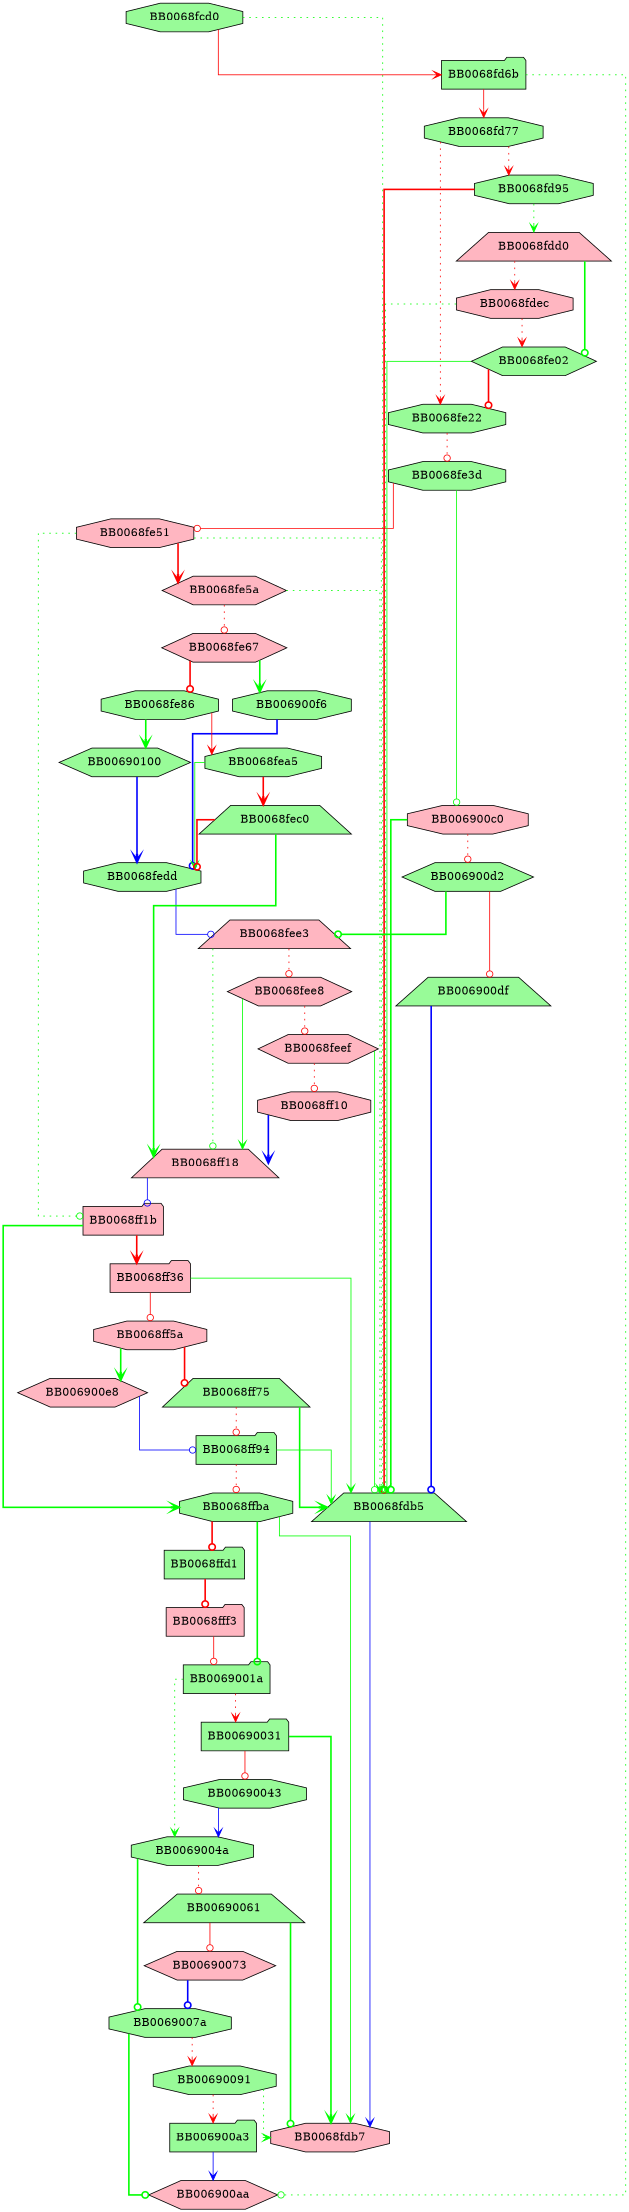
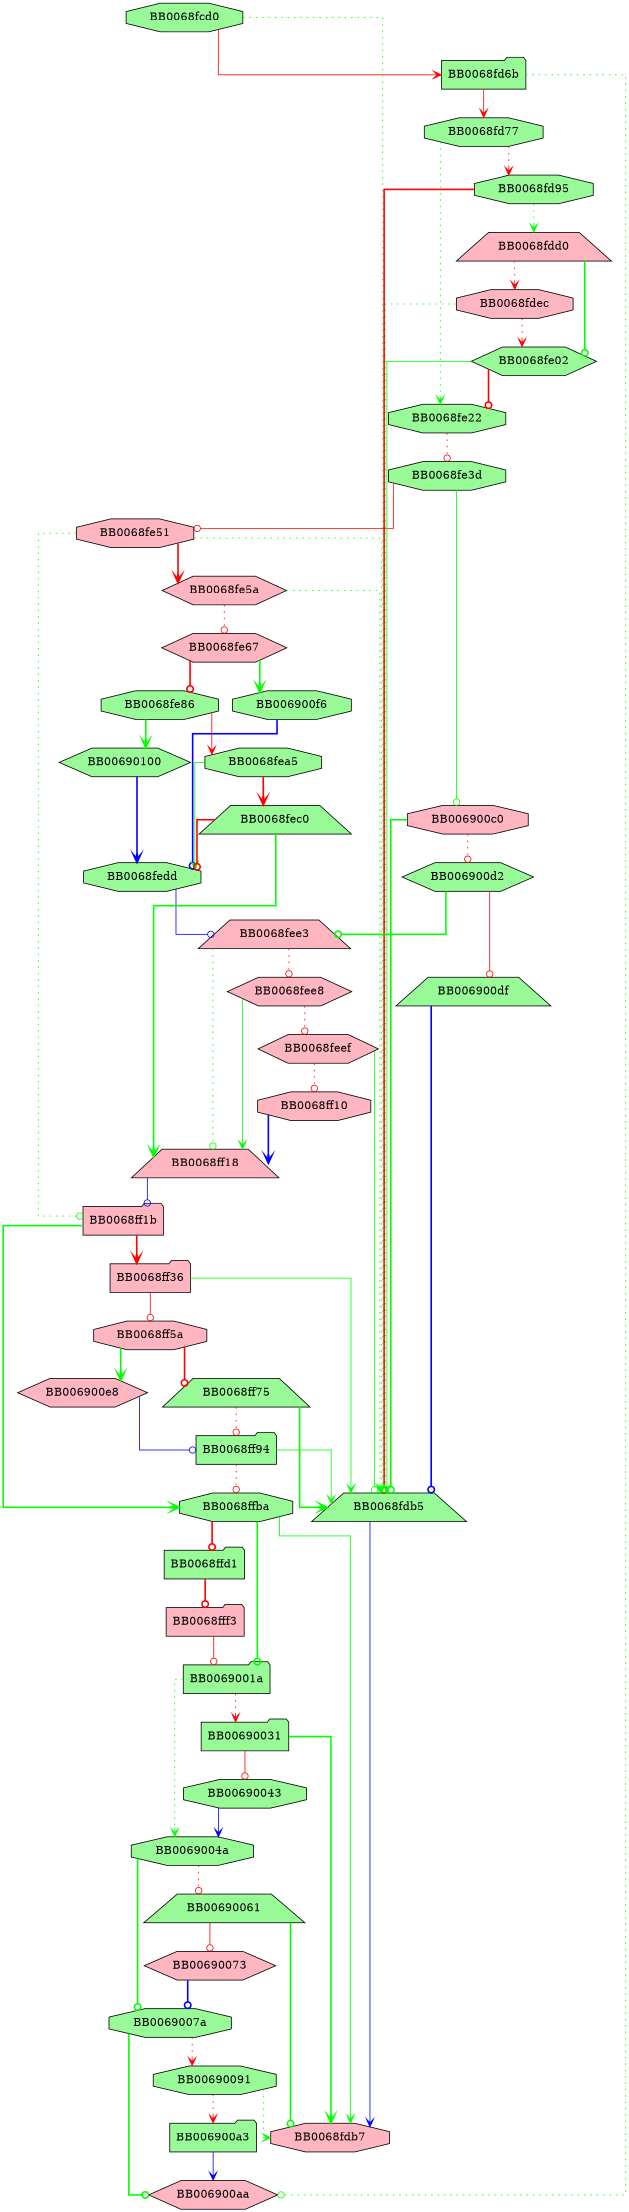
edge "BB0068fd77" -> "BB0068fe22": color red -> green
edge "BB0068fe51" -> "BB0068fdb5": arrowhead odot -> vee
